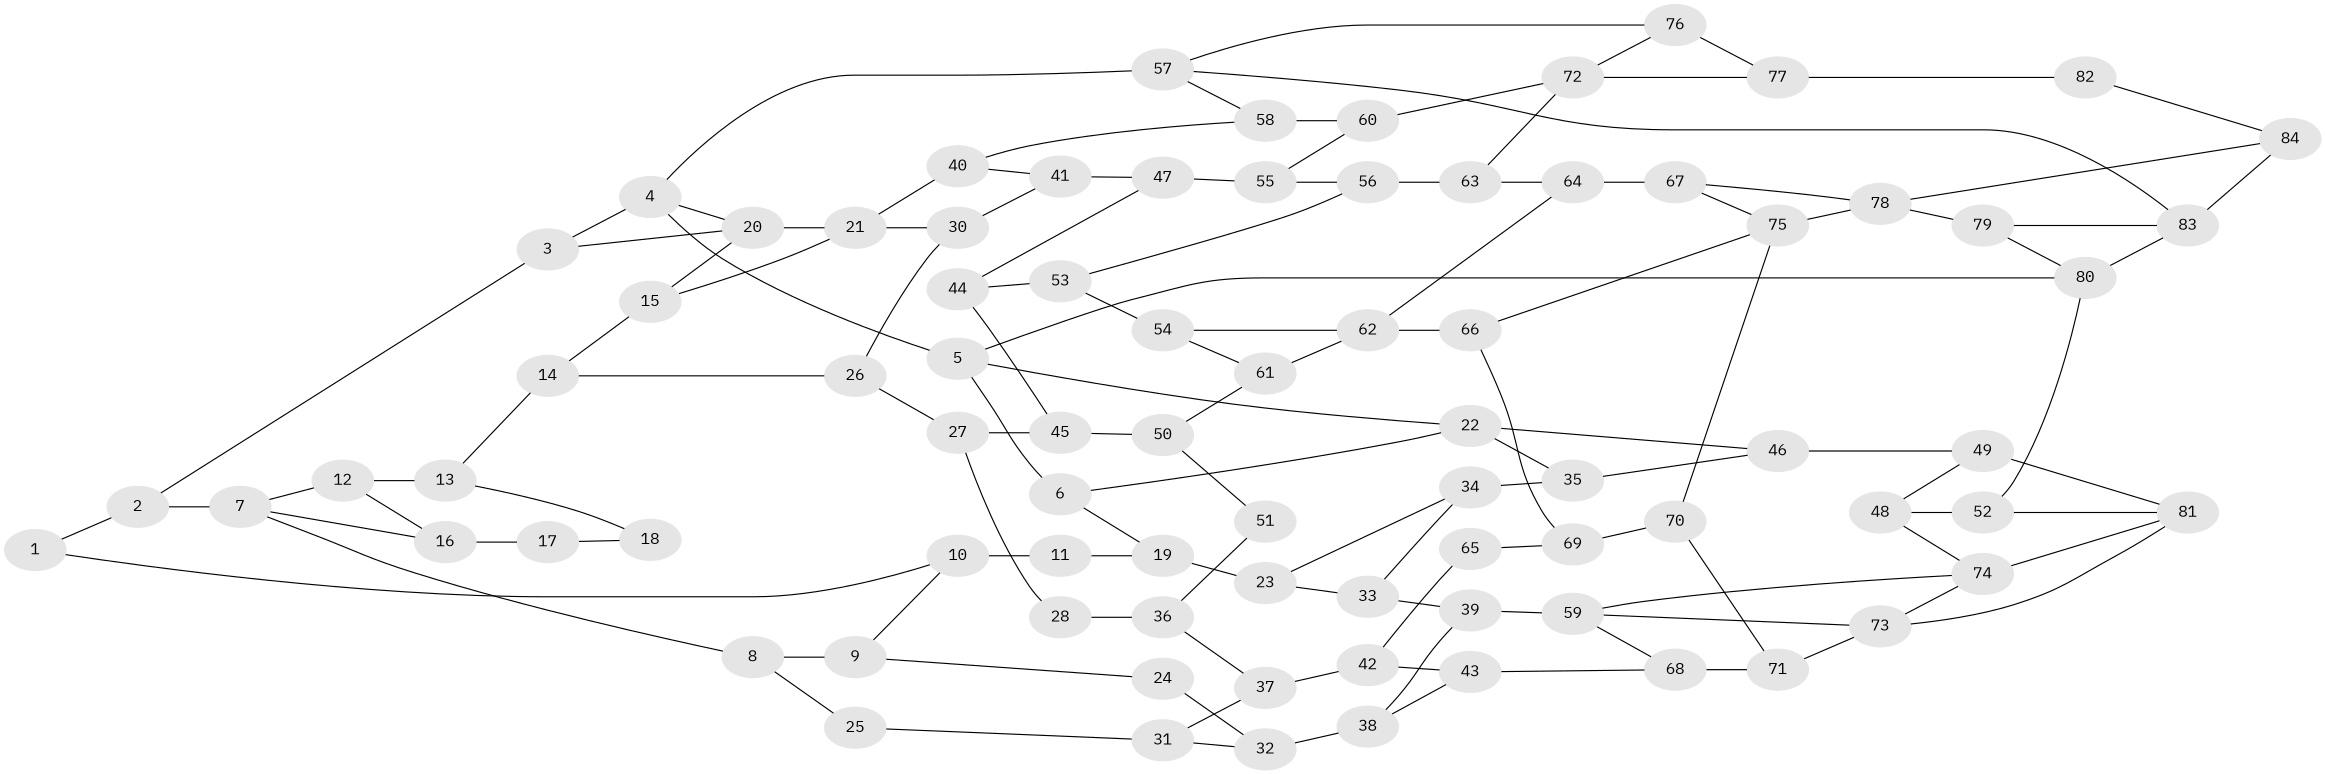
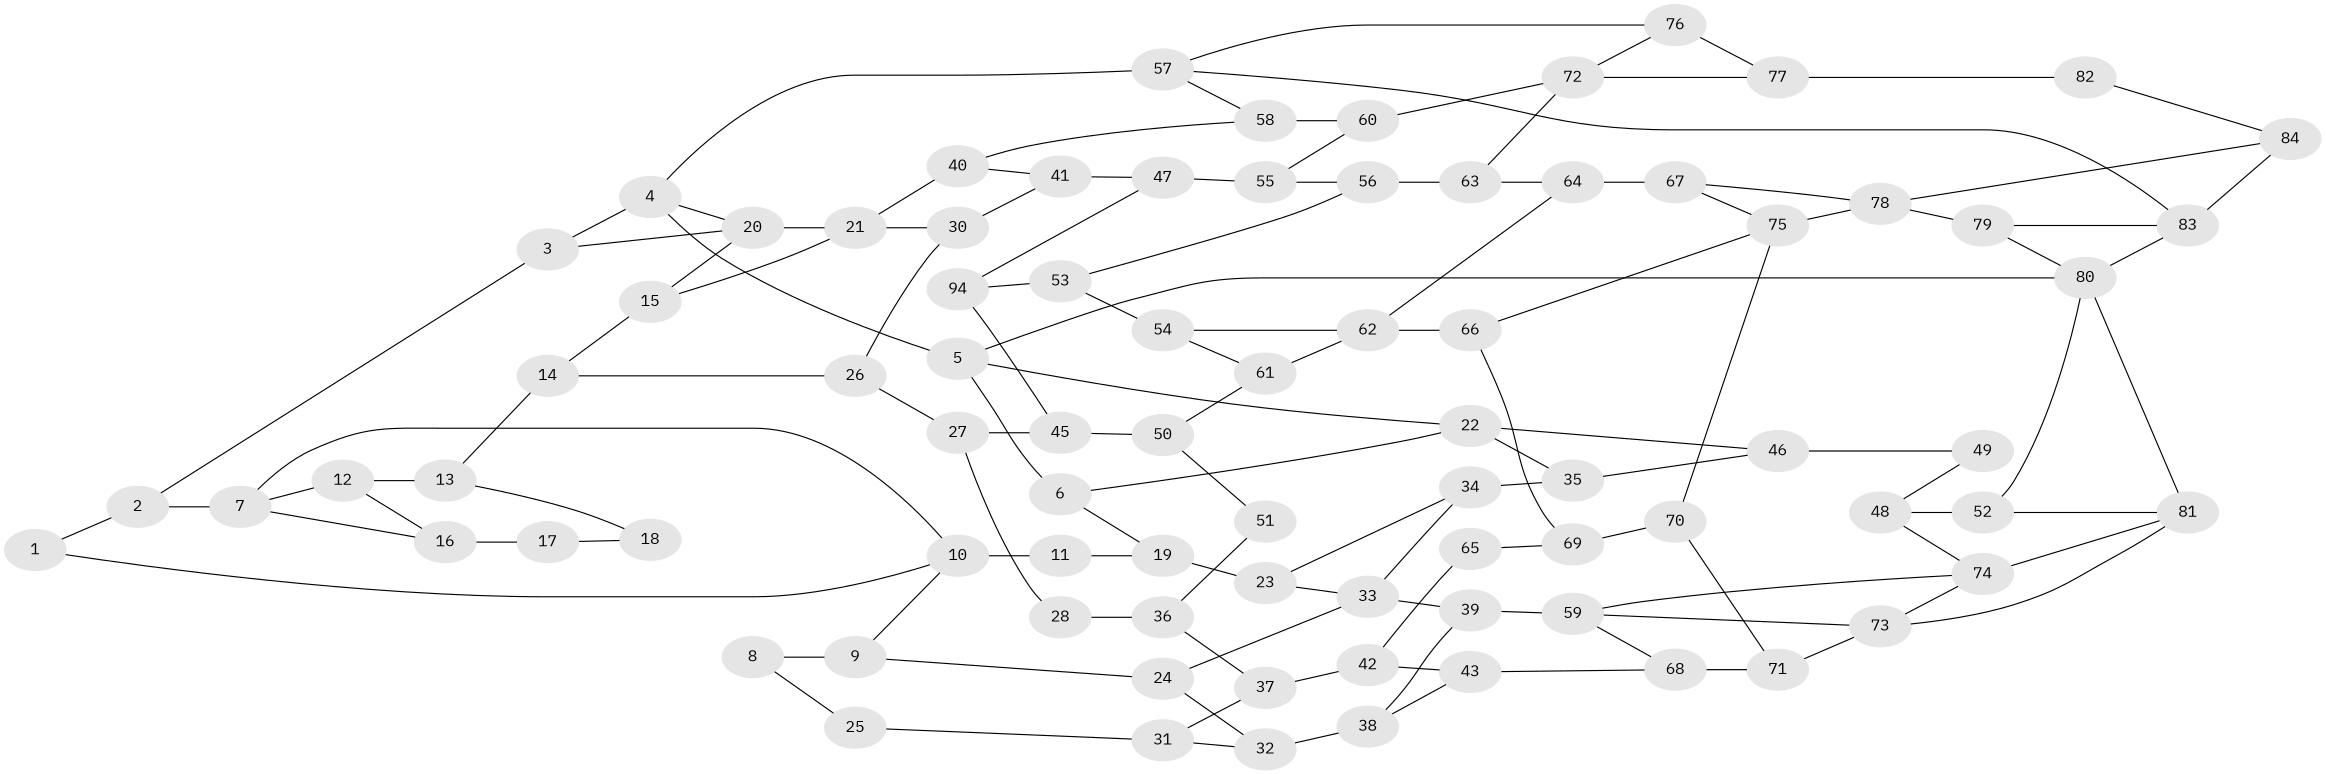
node "44": label "44" -> "94"
edge "49" -- "81": now "80" -- "81"
edge "7" -- "8": now "7" -- "10"
edge "33" -- "24": added
